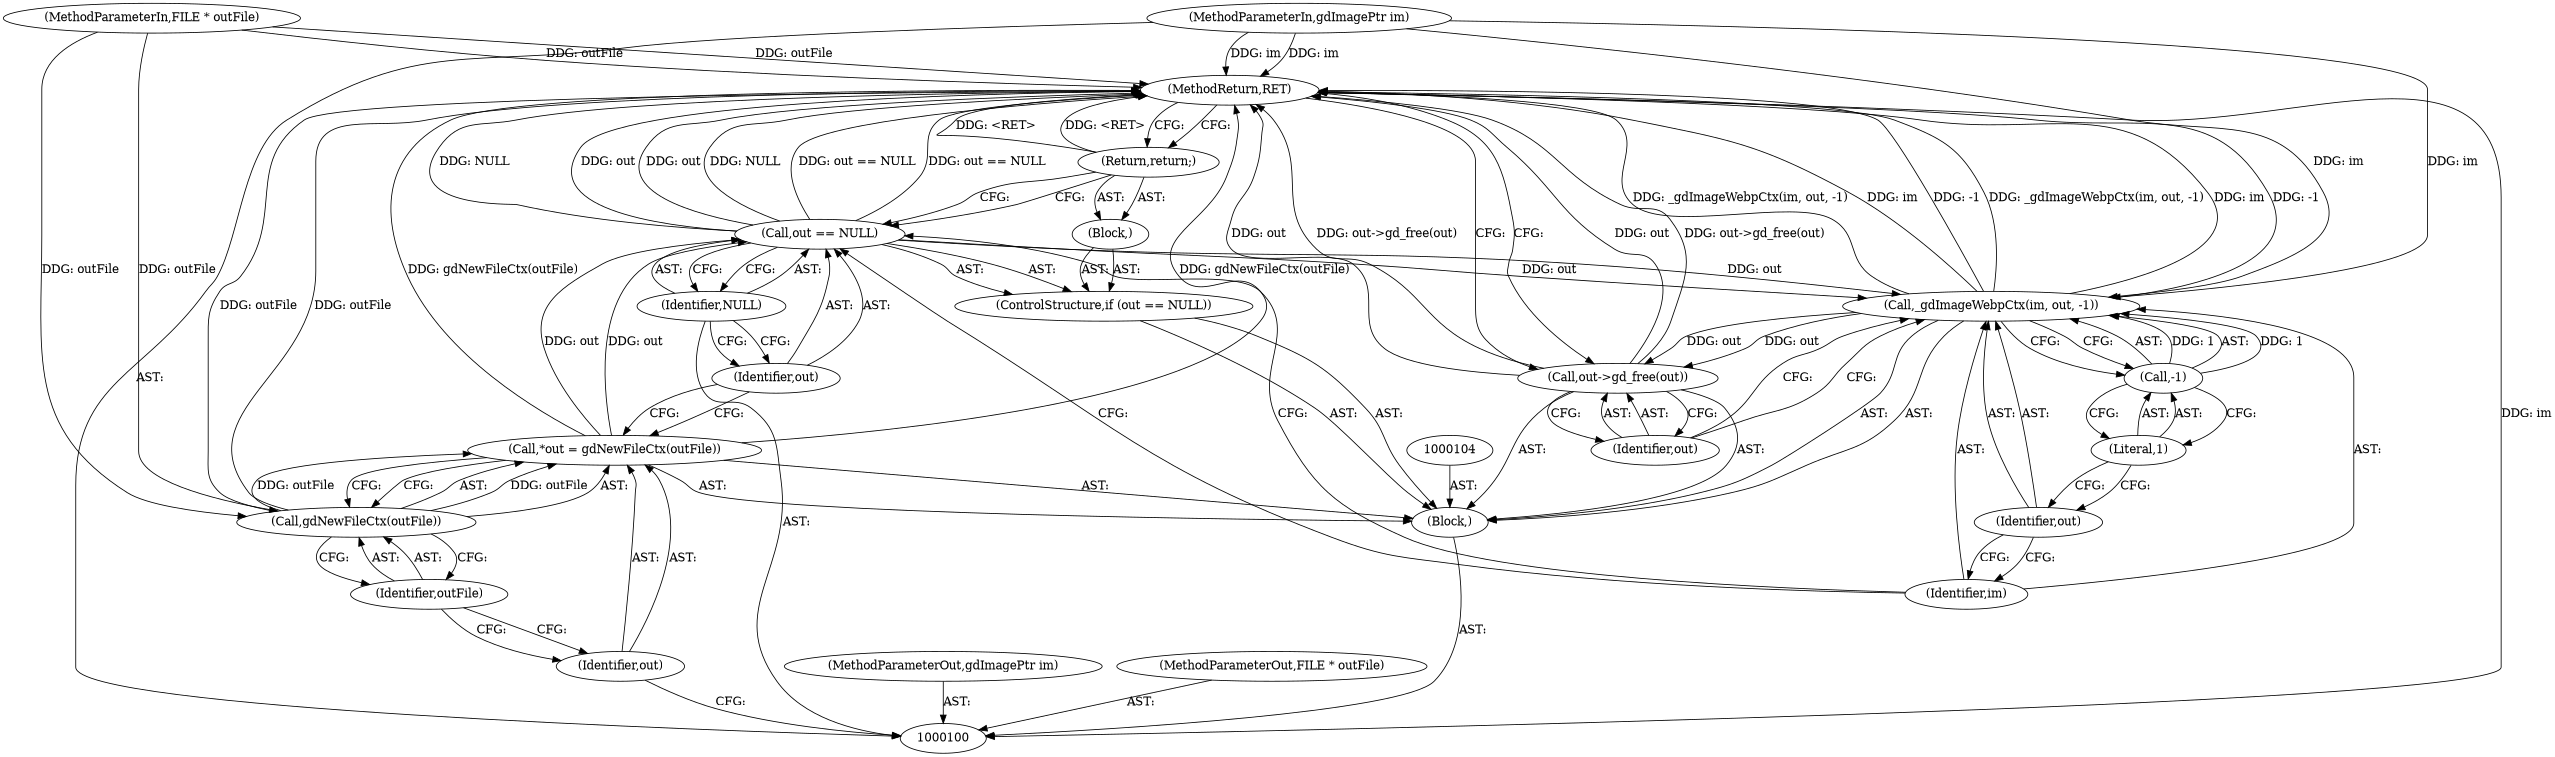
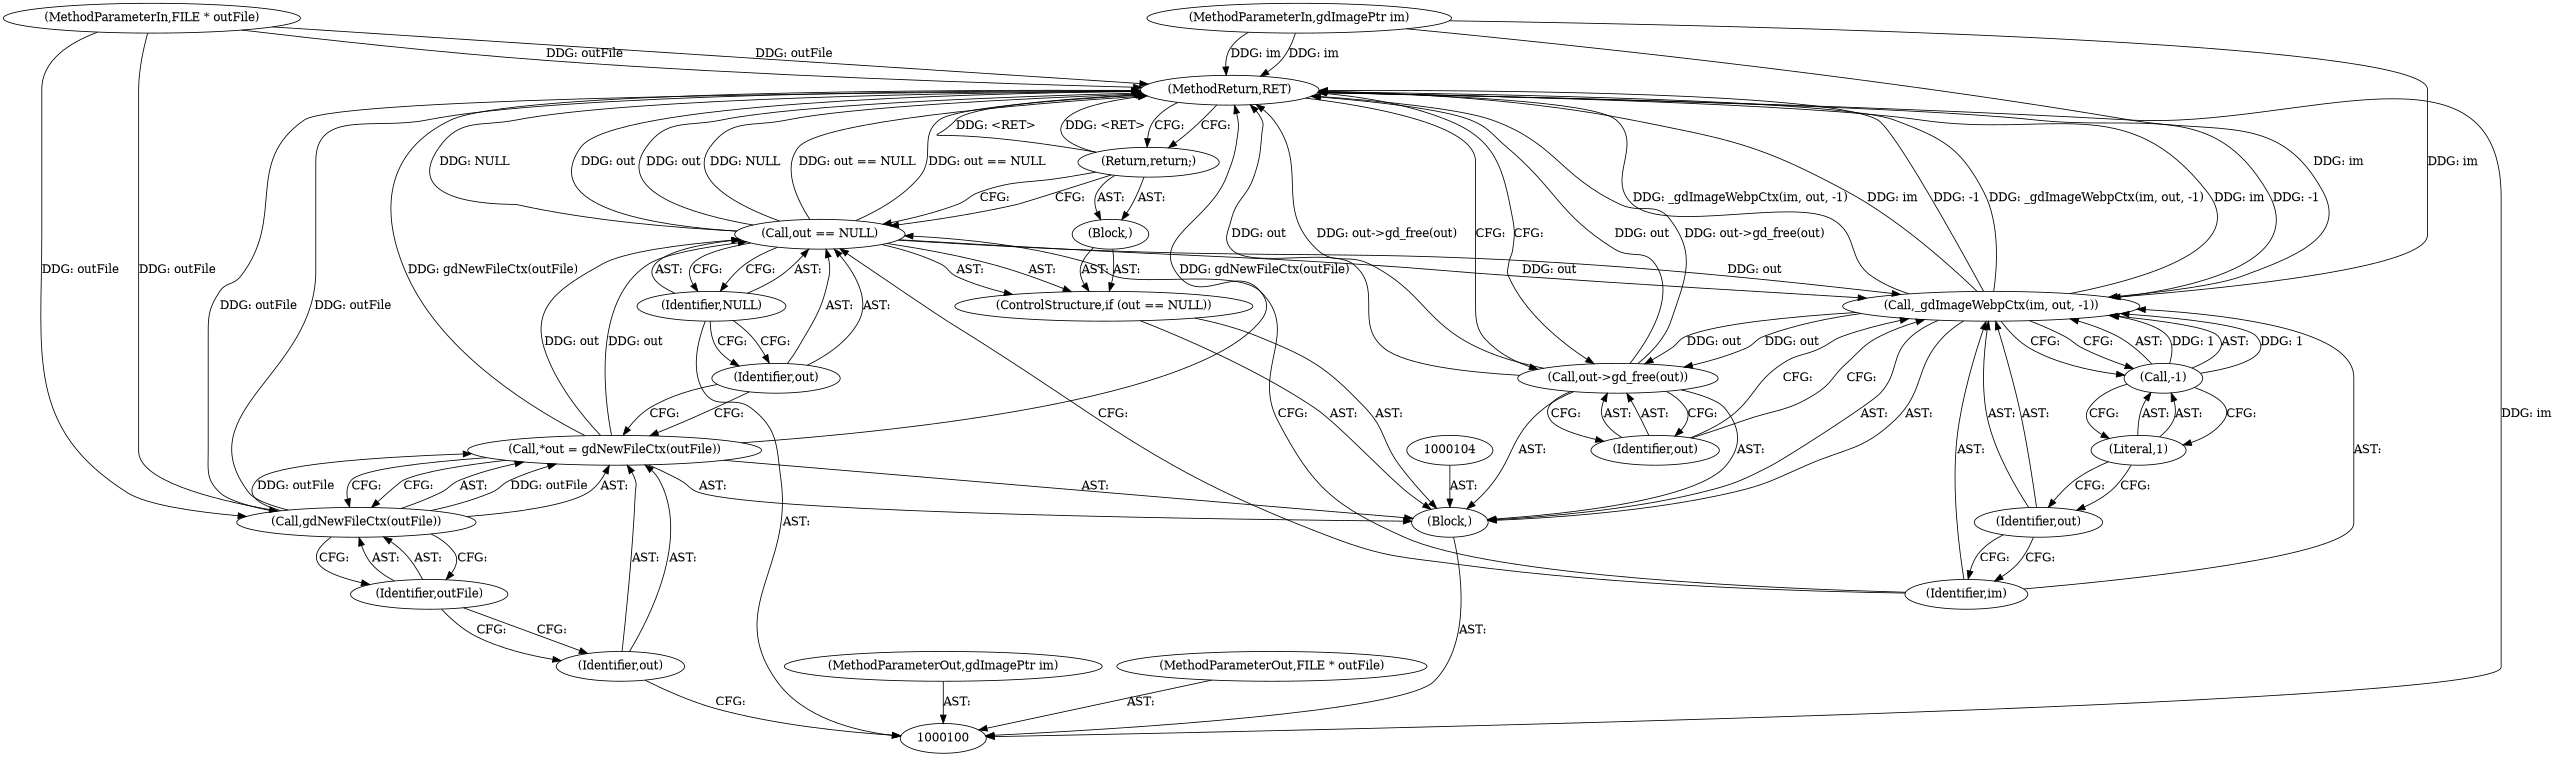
edge "(MethodParameterIn,gdImagePtr im)" -> "1000100": removed, label "AST:"
